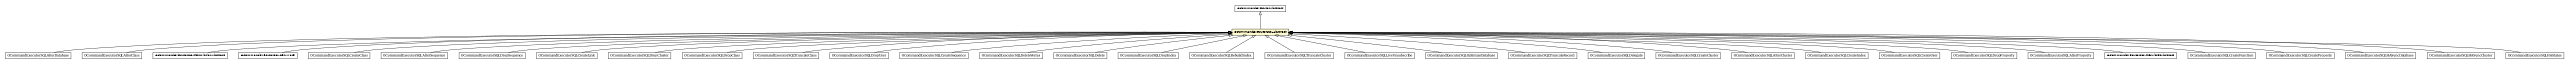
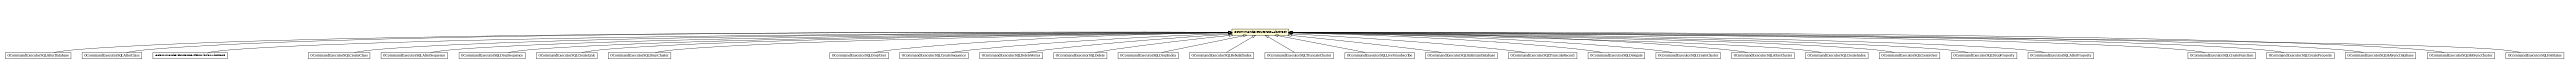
node "OCommandExecutorAbstract": removed
node "OCommandExecutorSQLSetAware": removed
node "OCommandExecutorSQLDropClass": removed
node "OCommandExecutorSQLTruncateClass": removed
node "OCommandExecutorSQLResultsetAbstract": removed
